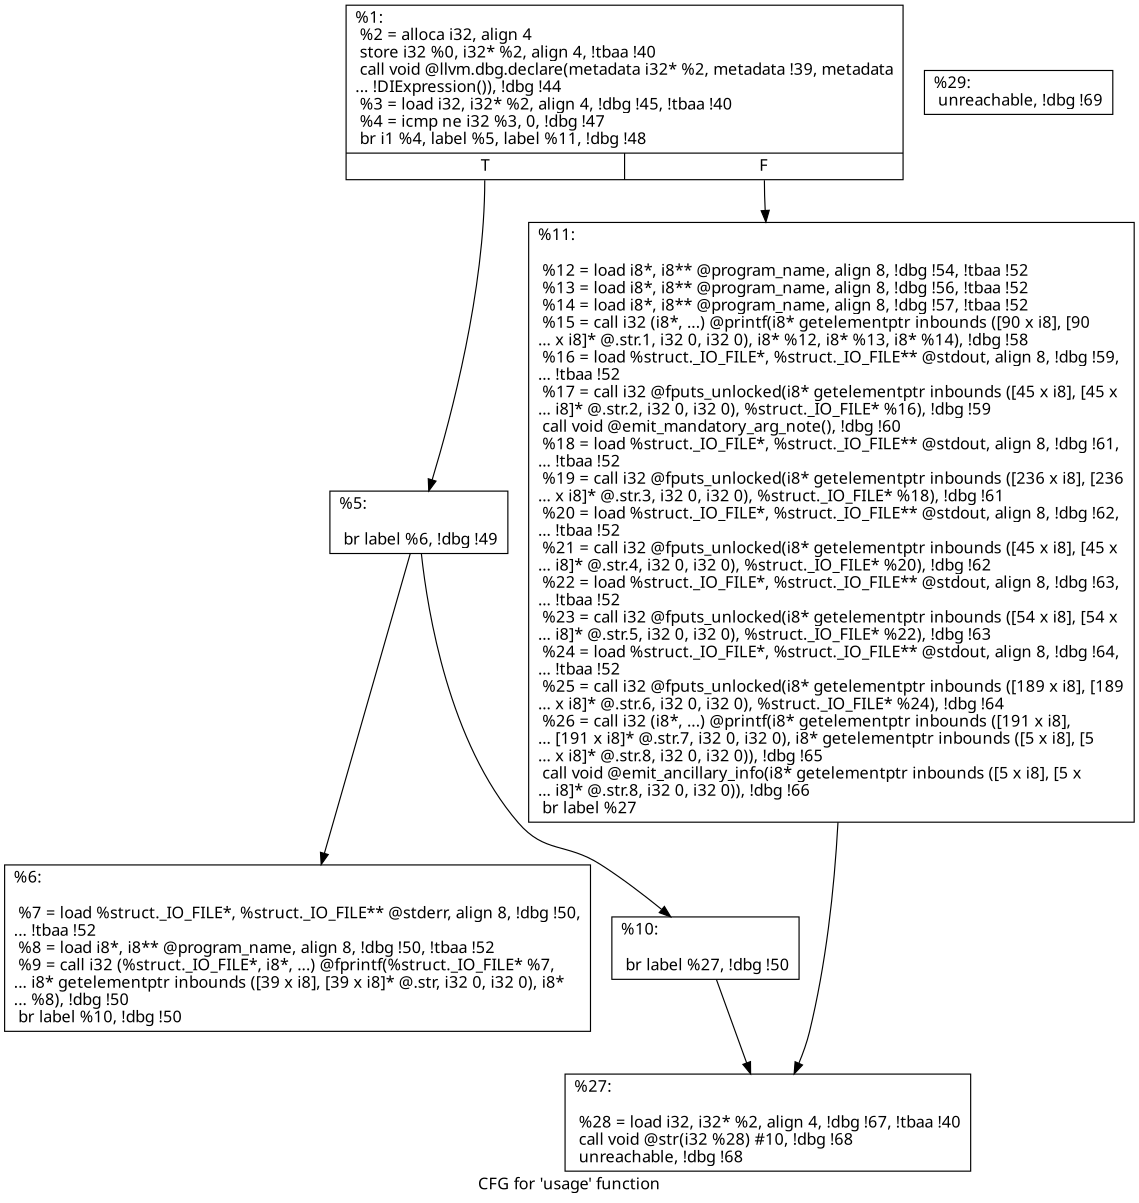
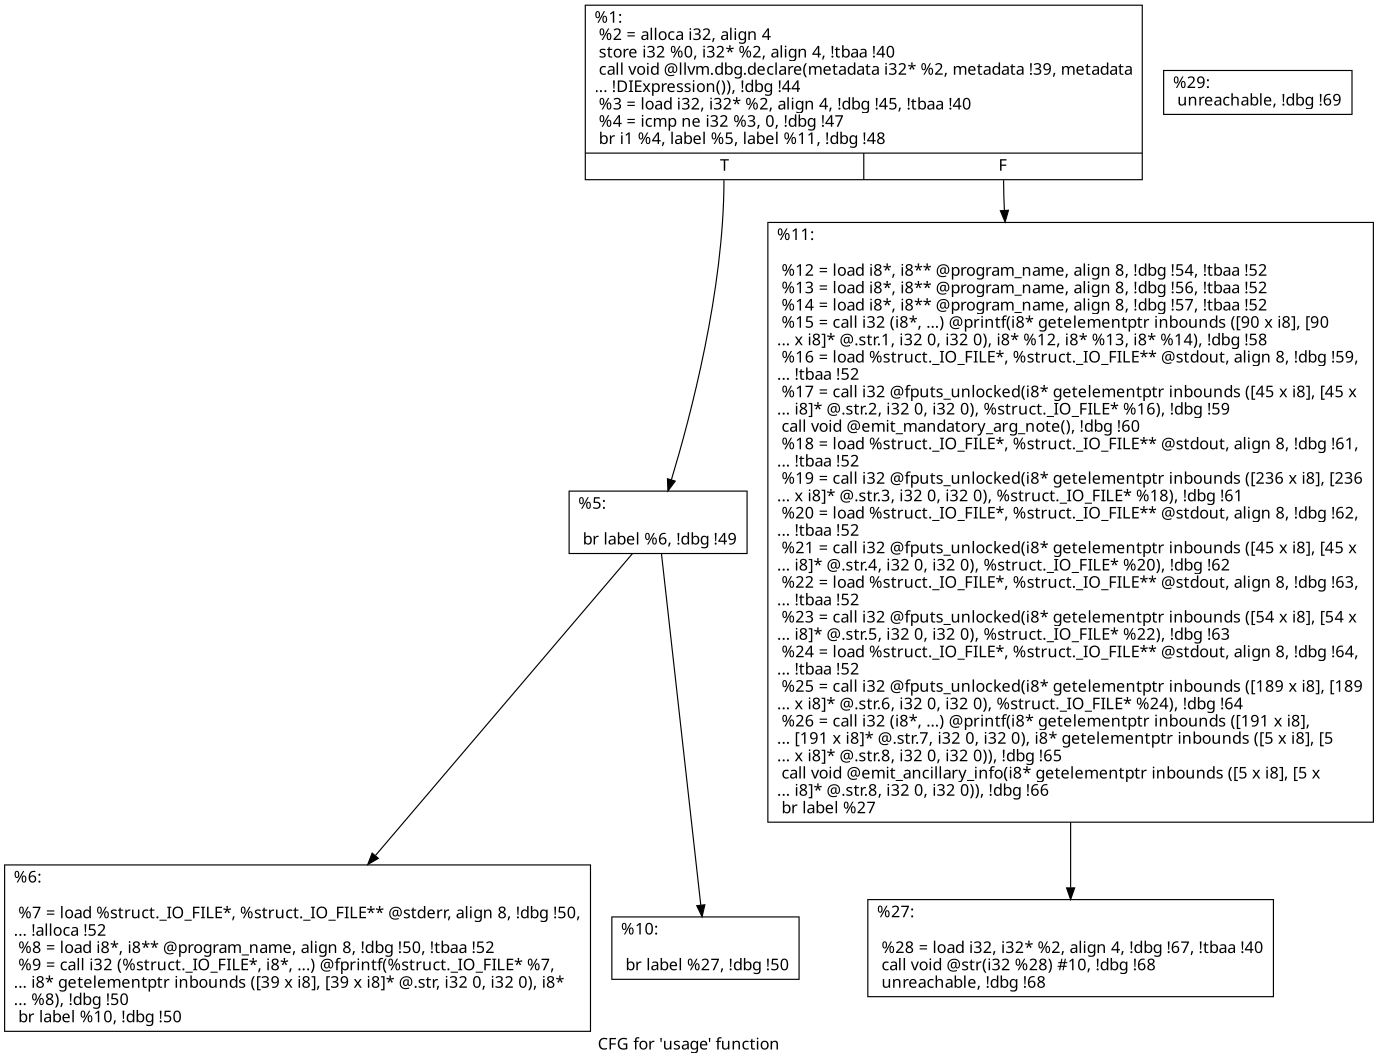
node "%6:": text "... !tbaa !52" -> "... !alloca !52"
edge "%10:" -> "%27:": removed
